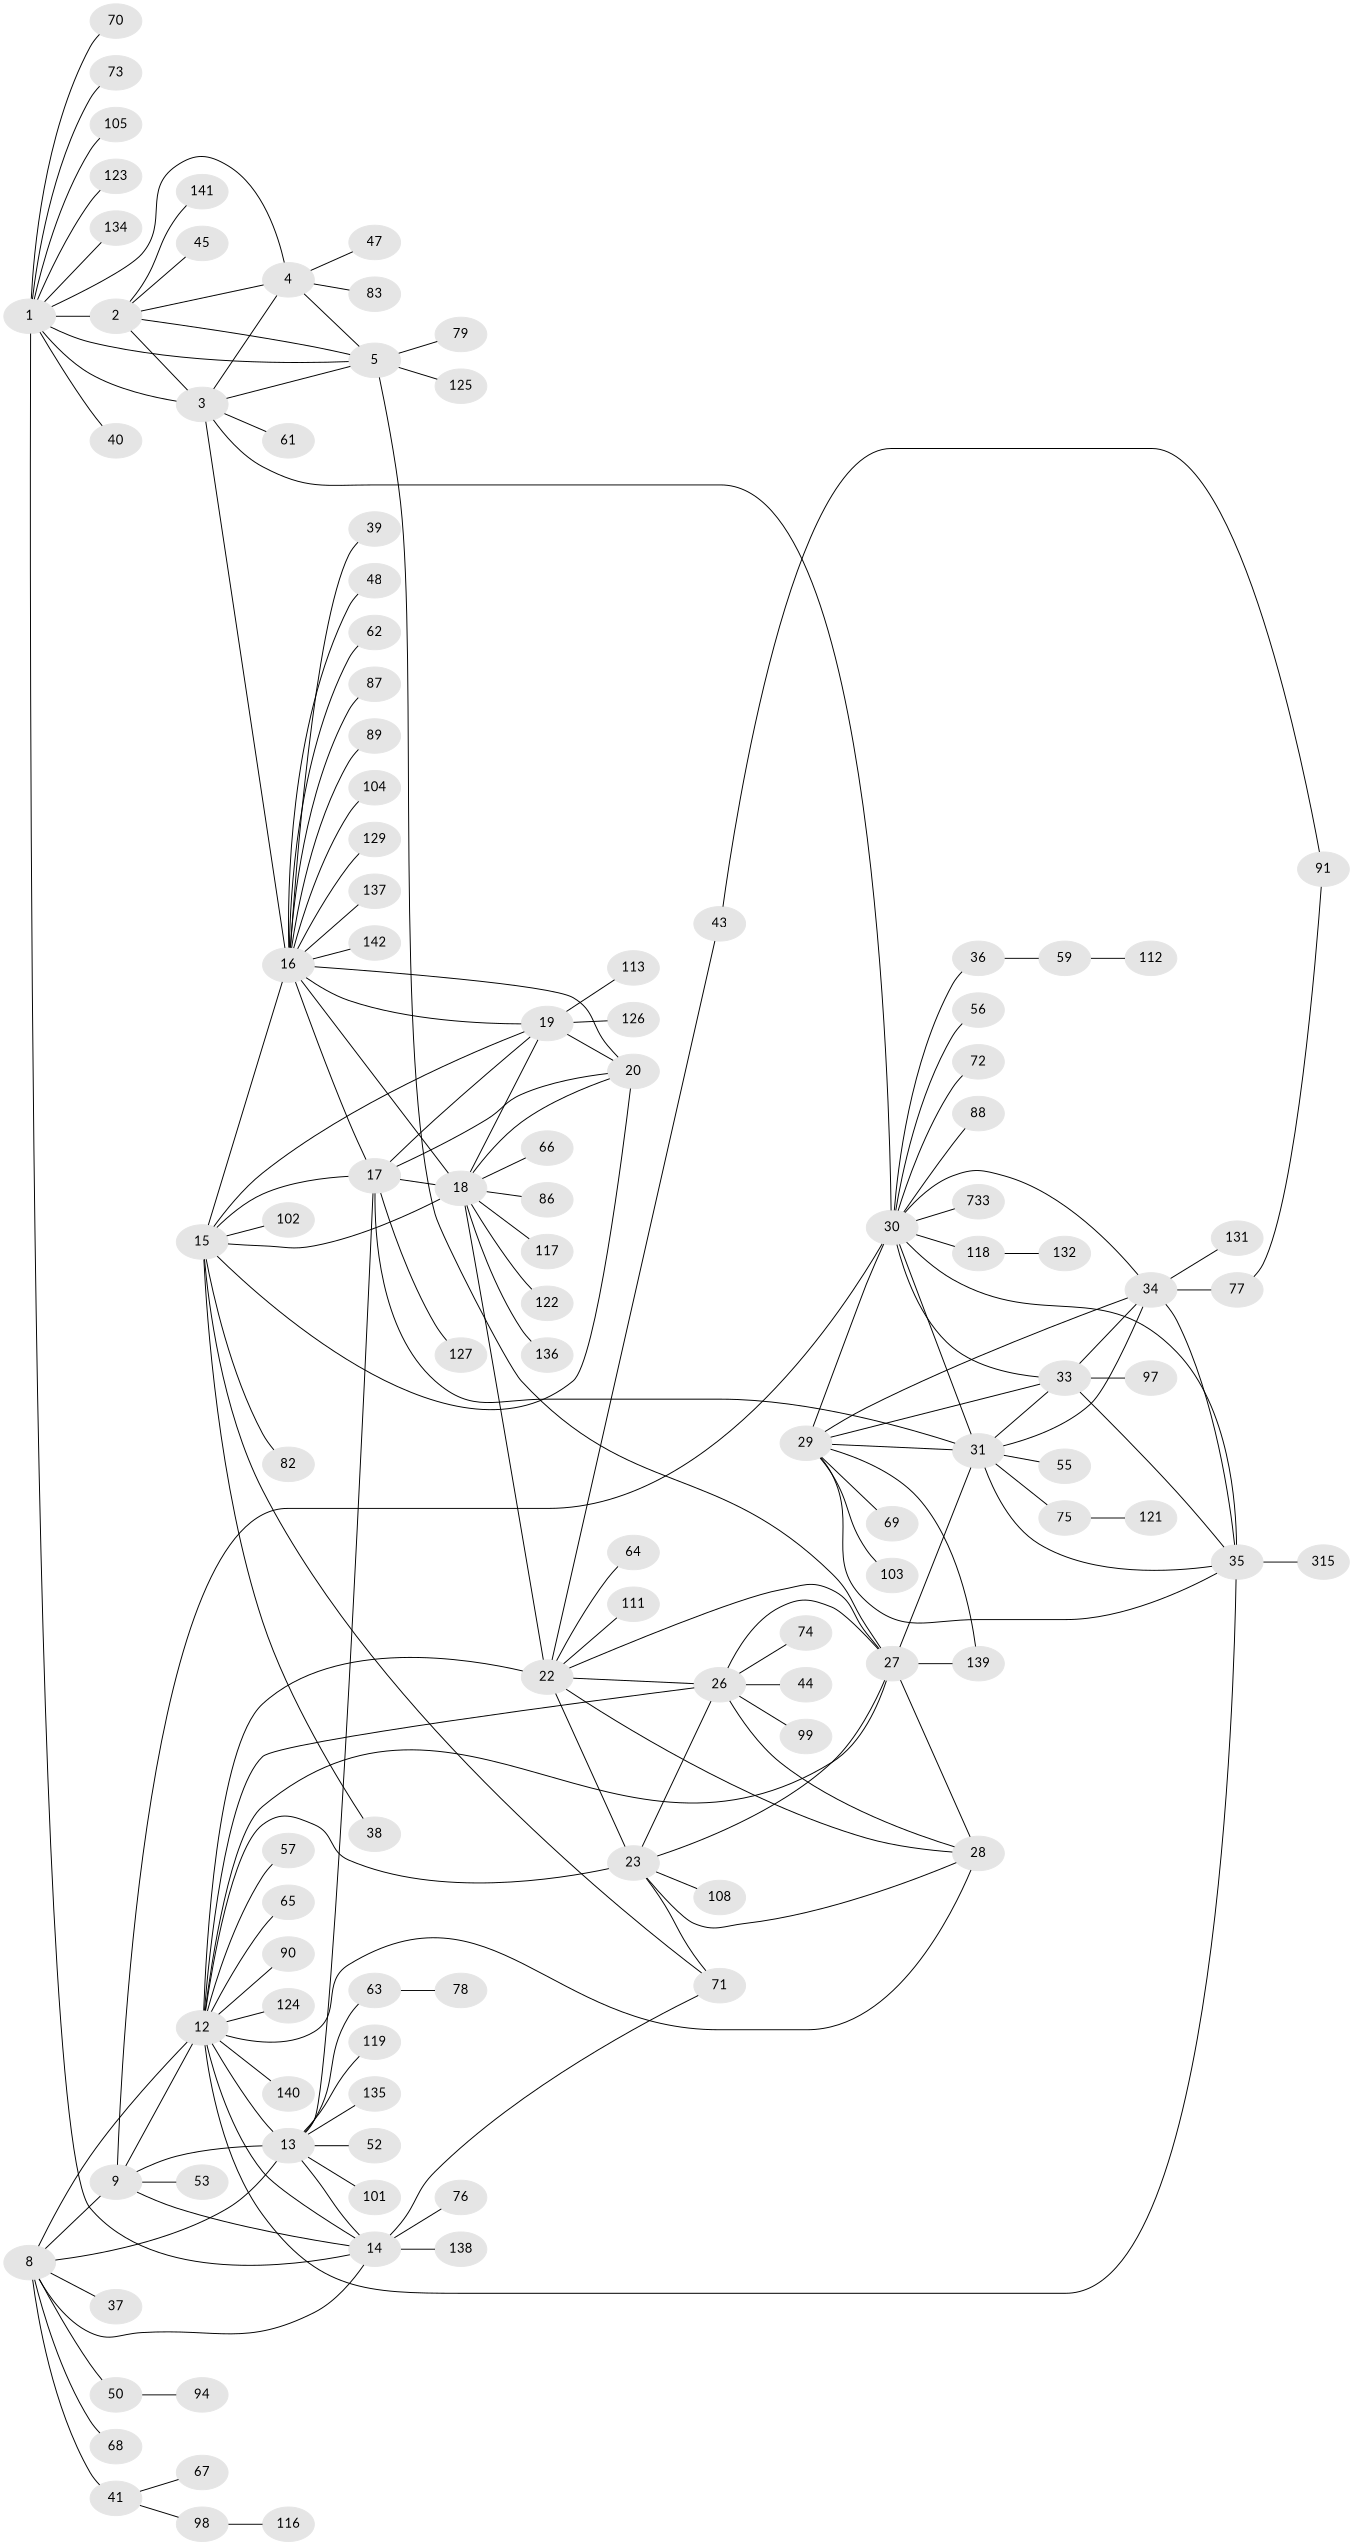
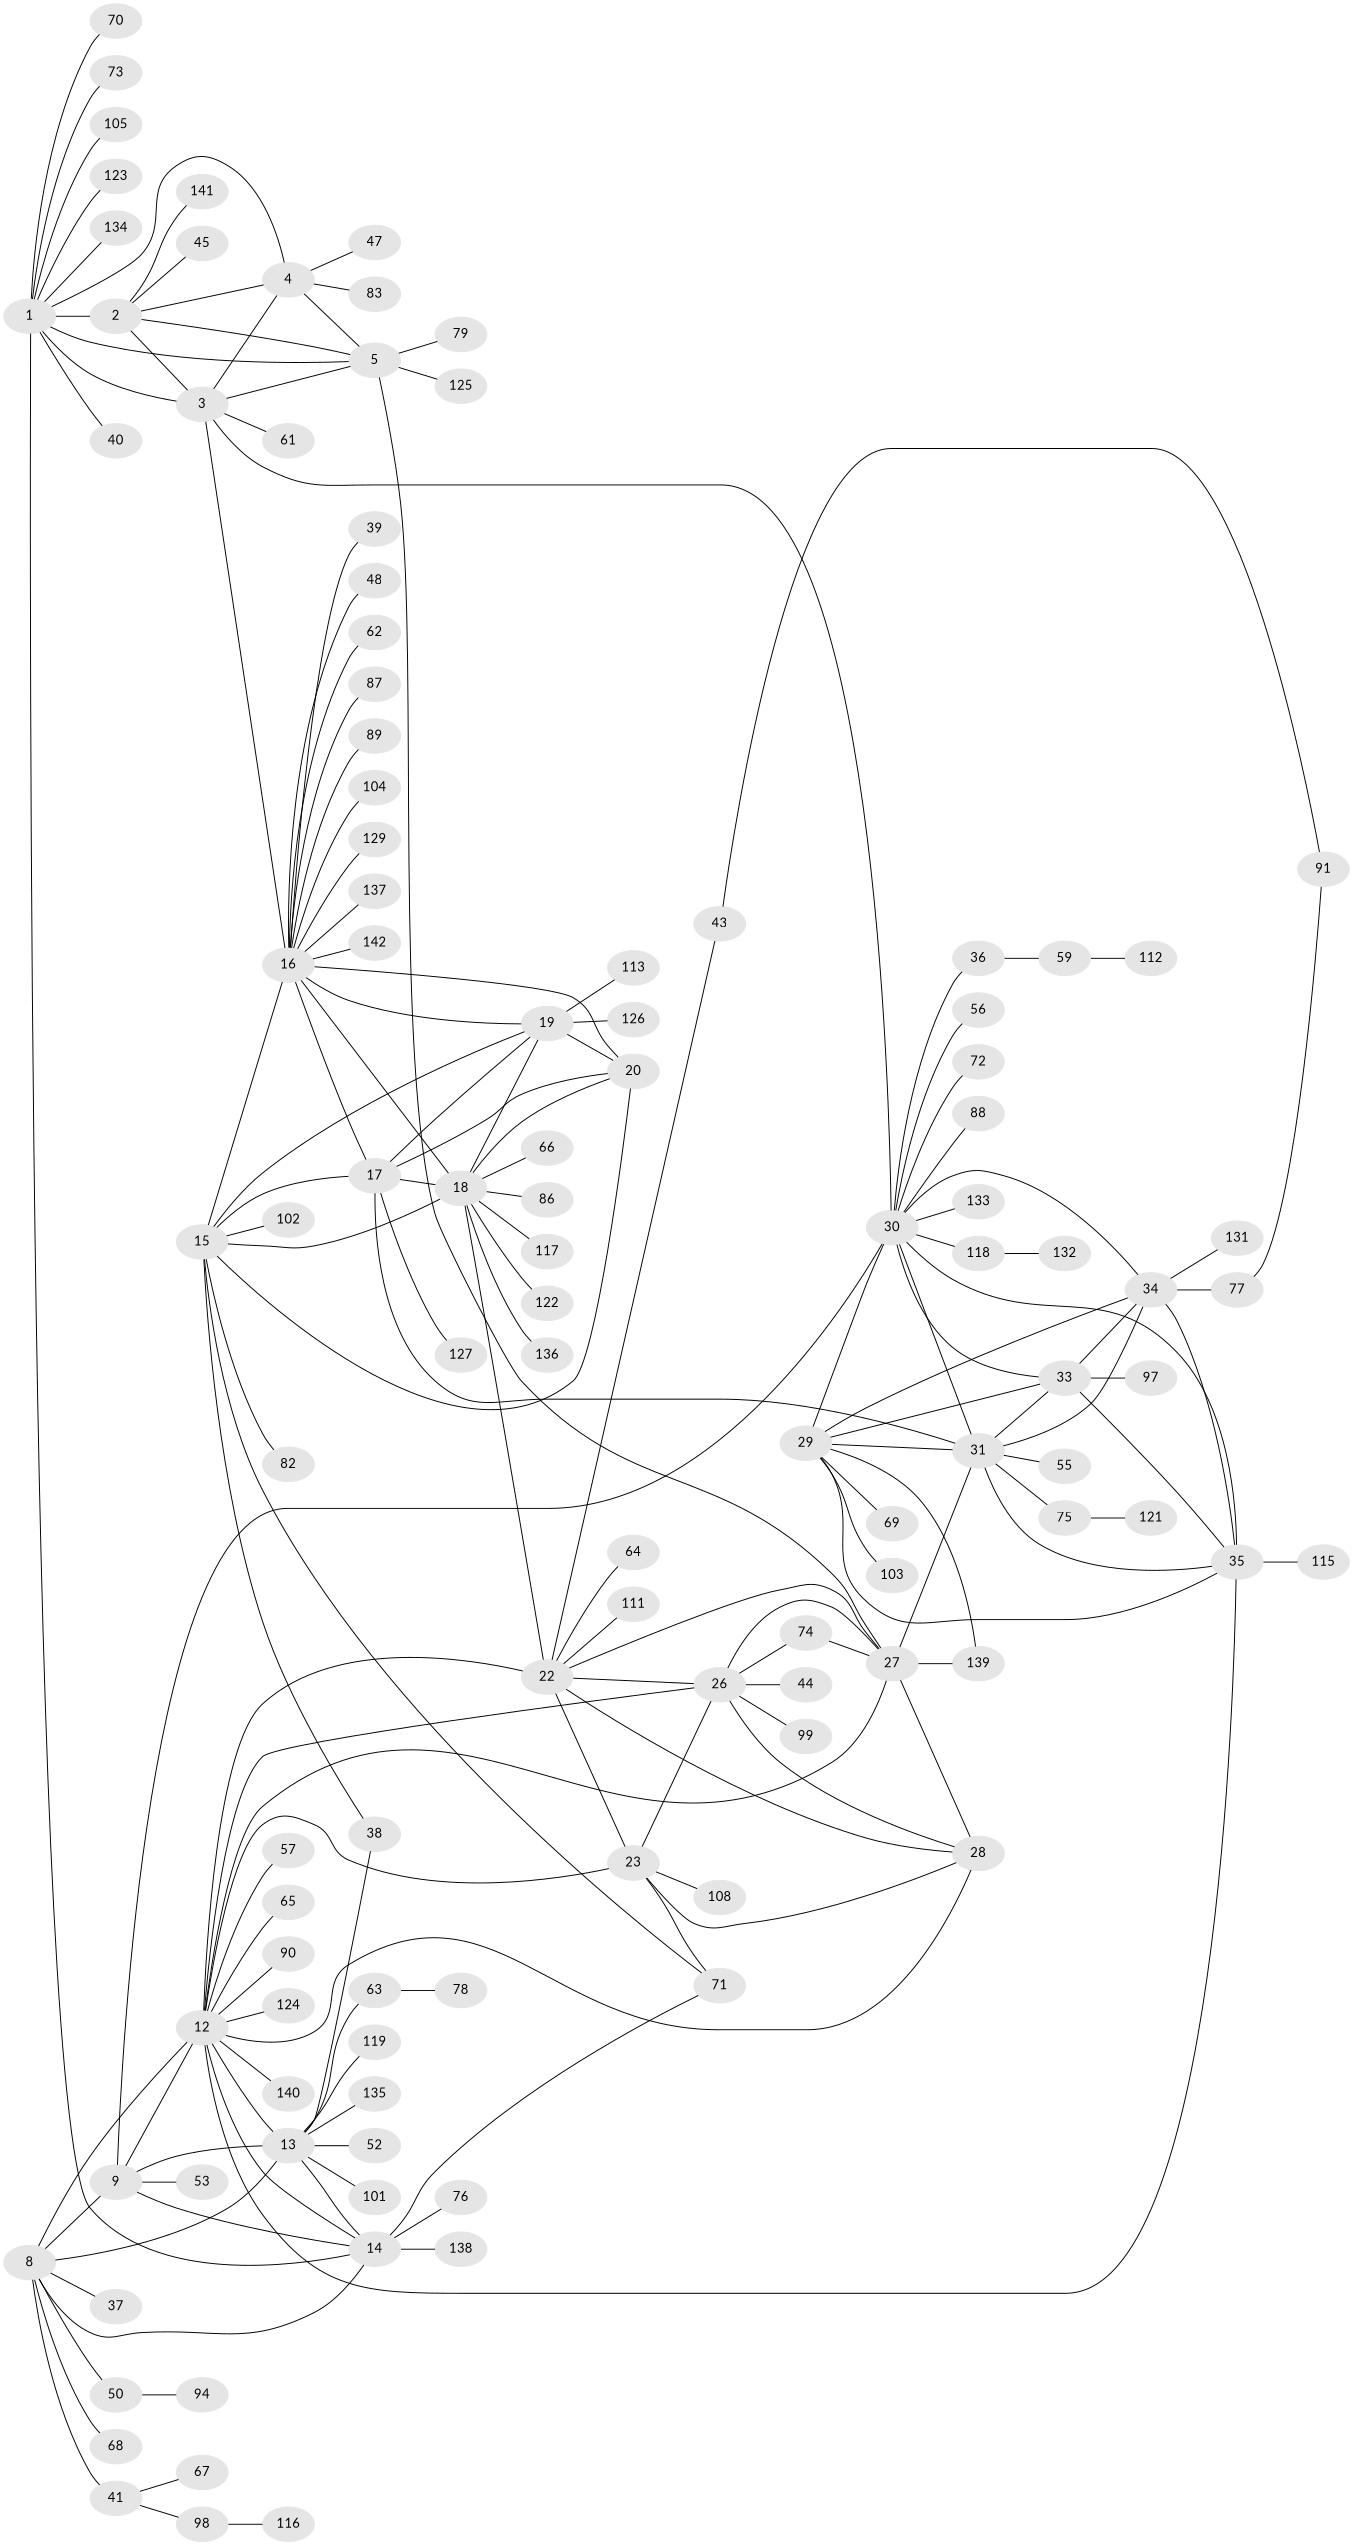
node "733": label "733" -> "133"
node "315": label "315" -> "115"
edge "17" -- "13": now "38" -- "13"
edge "27" -- "23": now "27" -- "74"
